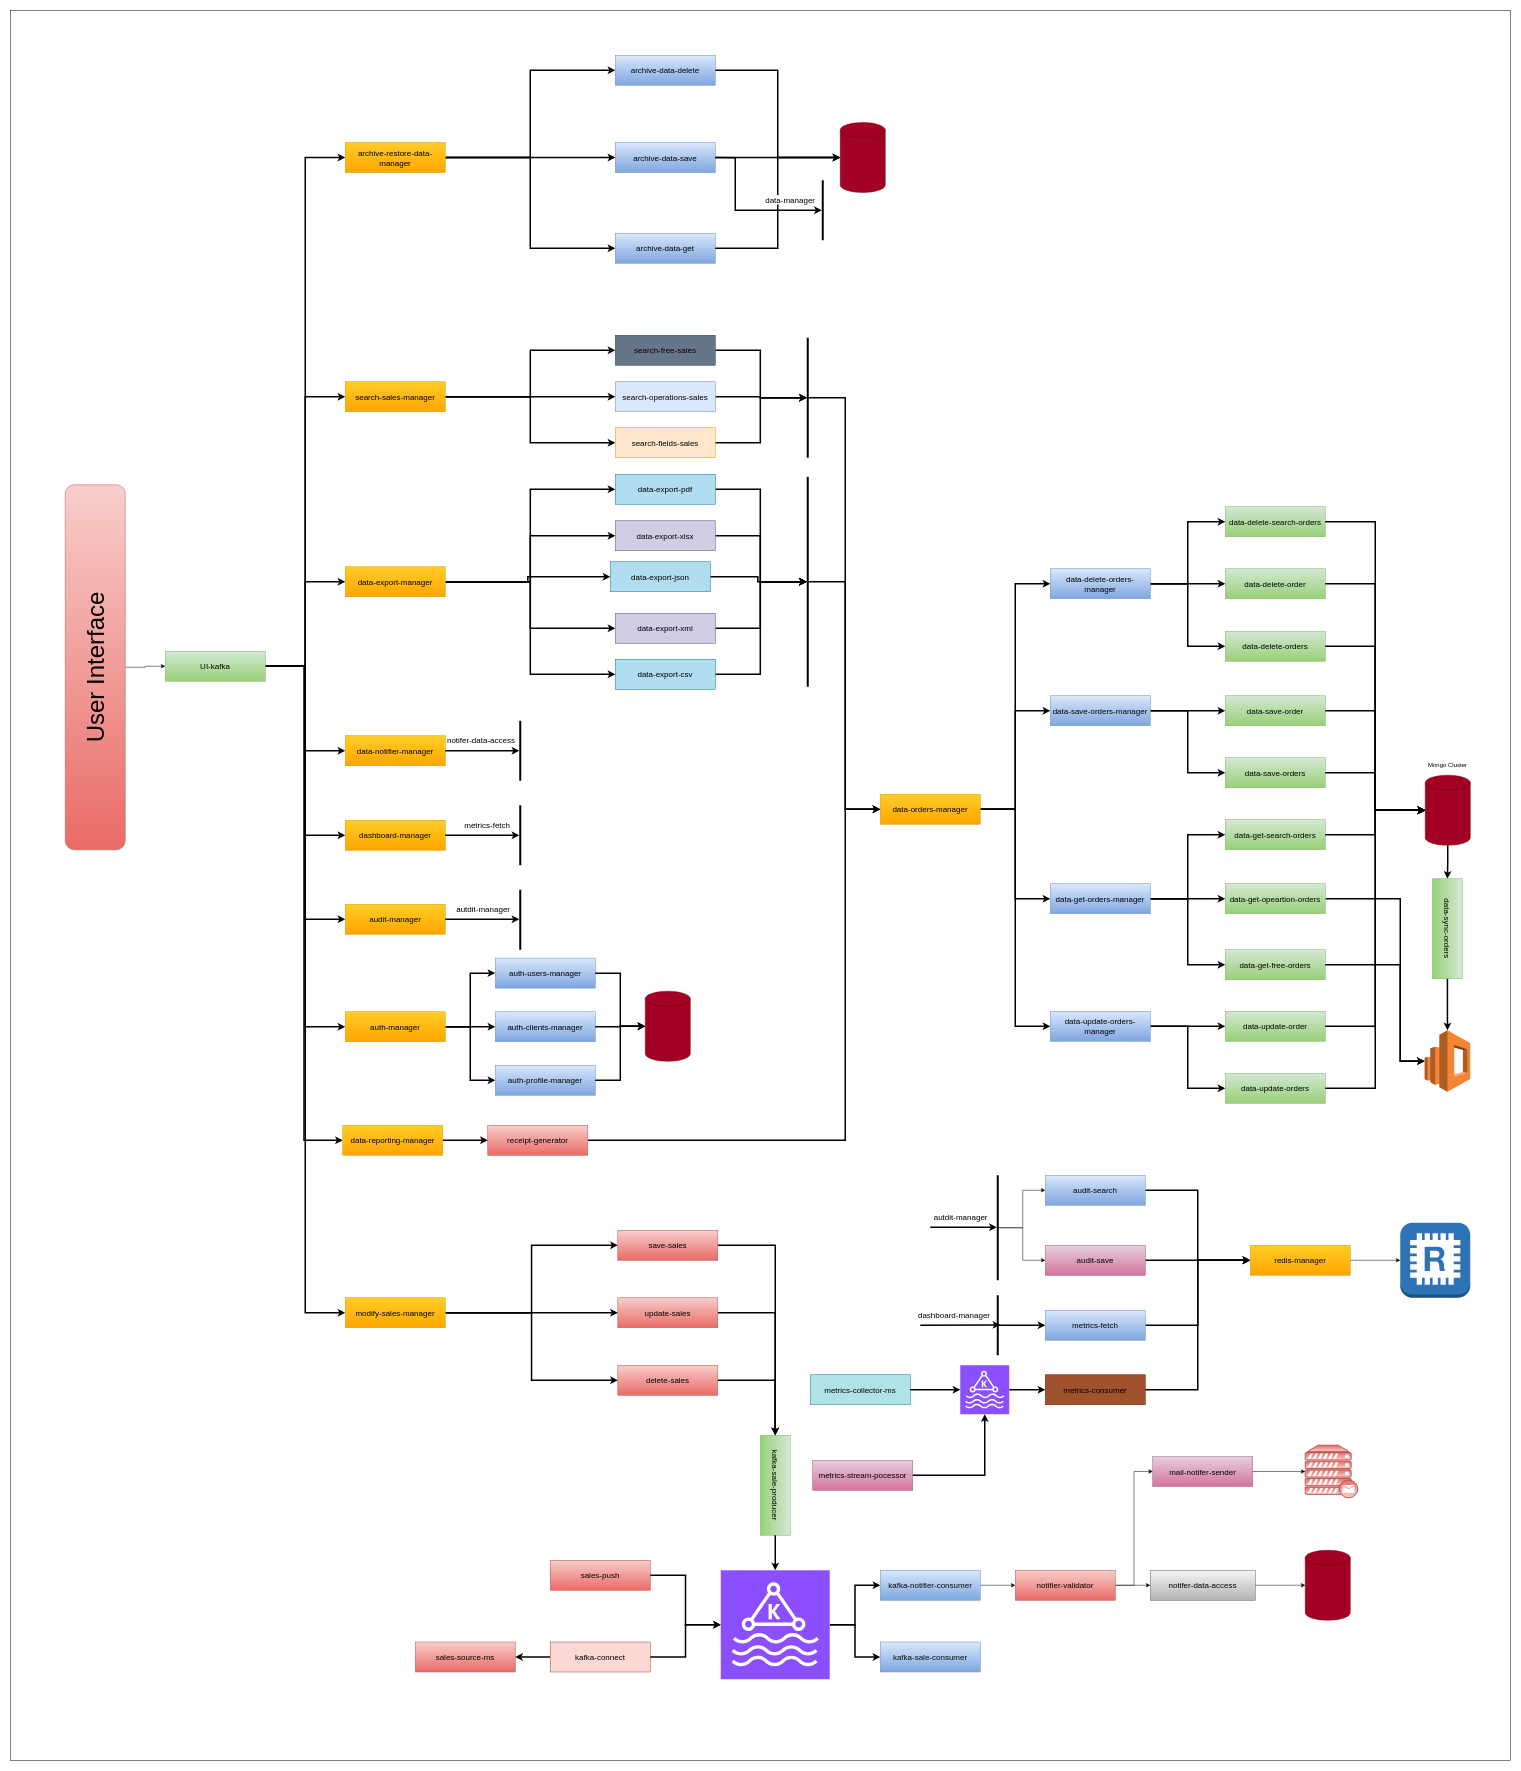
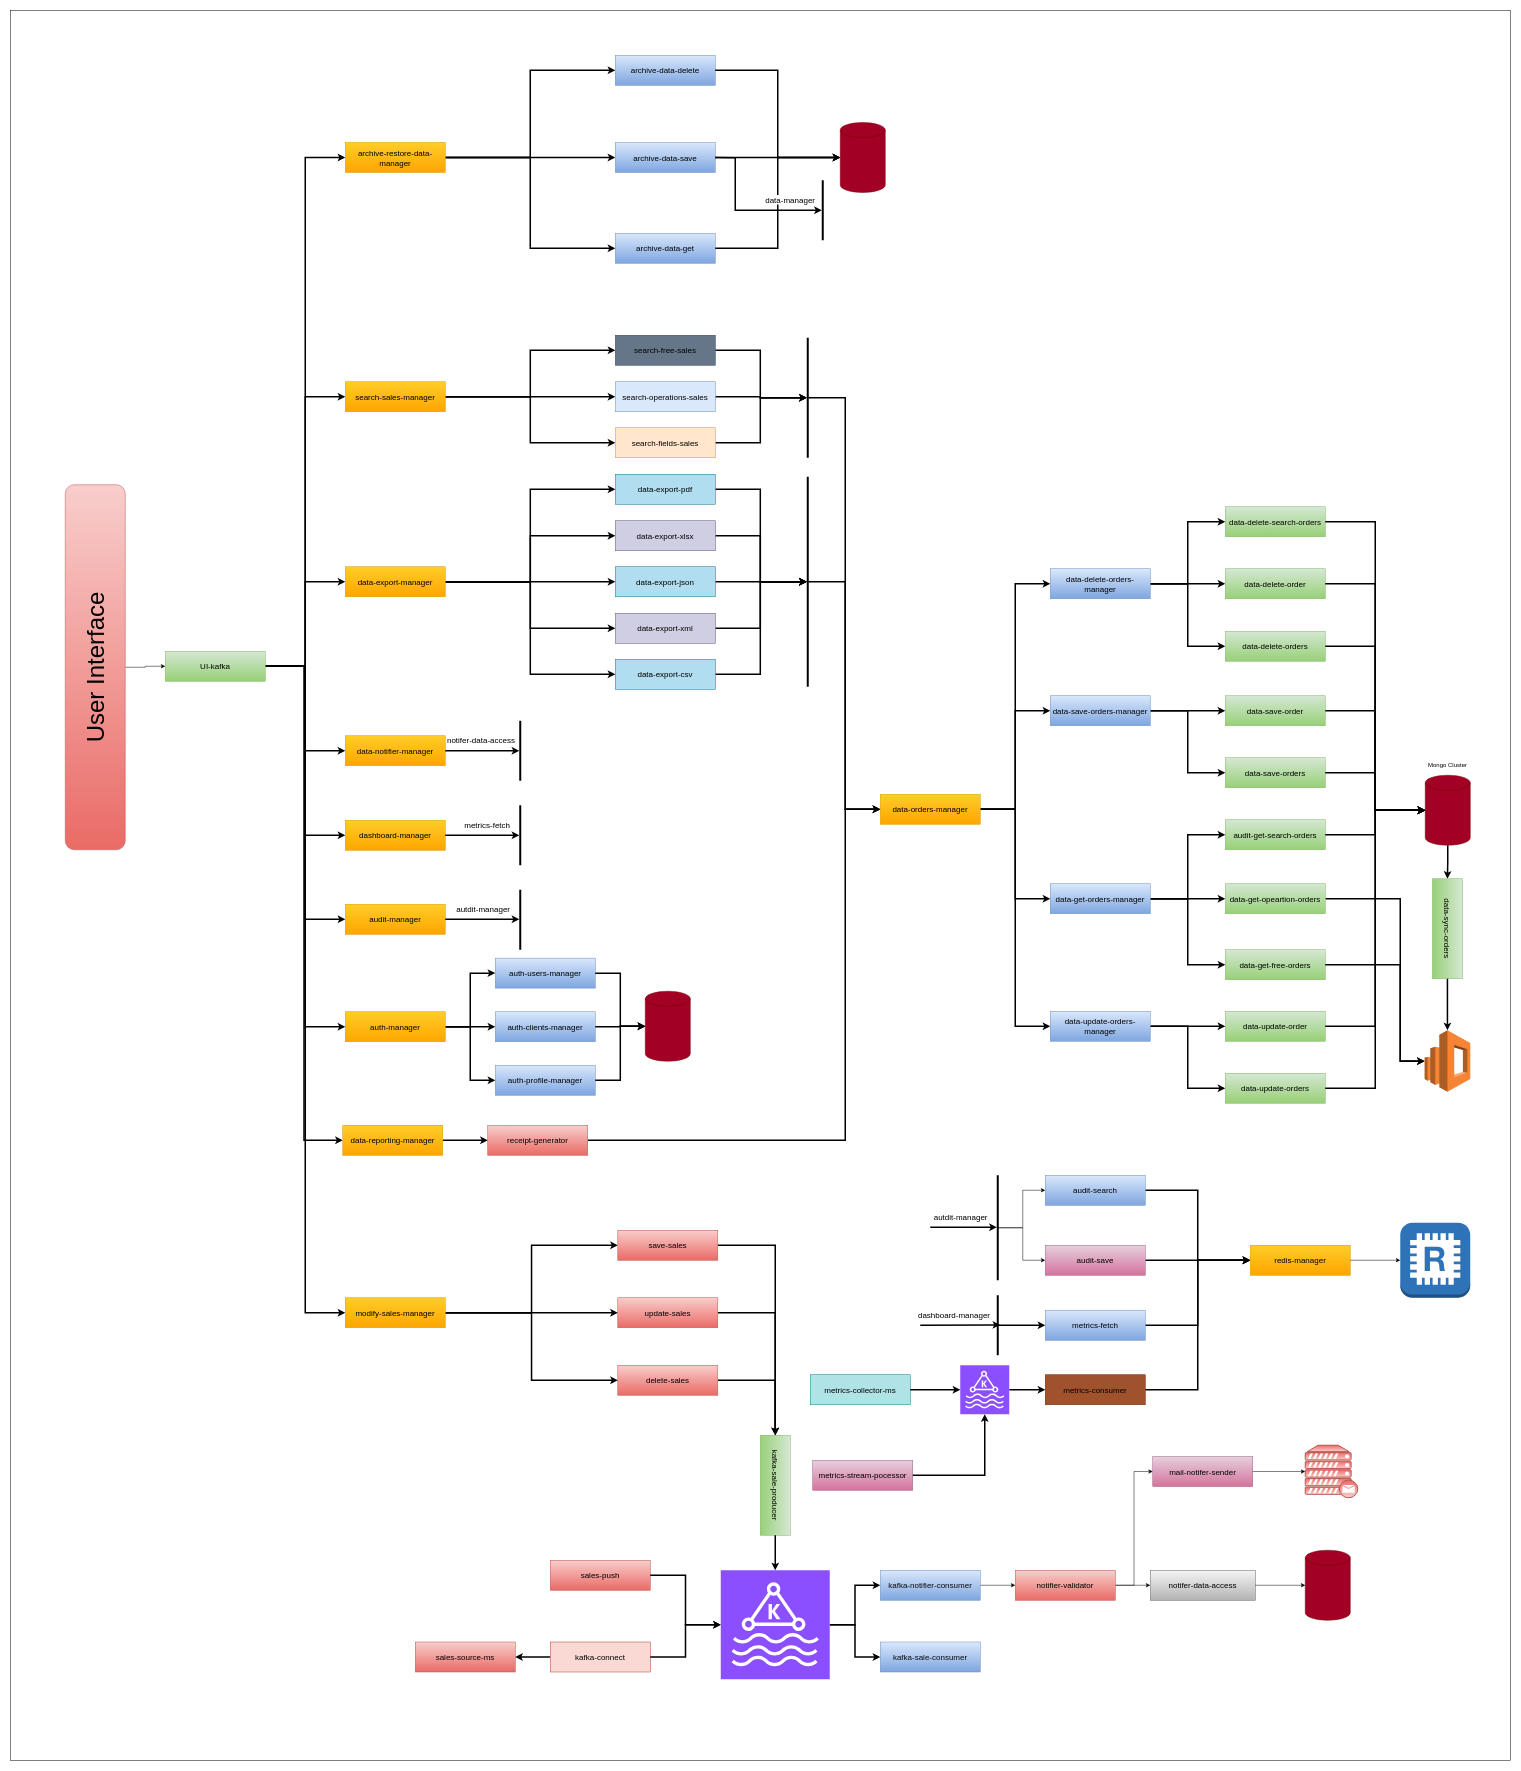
node "data-export-json": moved (660, 577) -> (665, 582)
node "data-get-search-orders": label "data-get-search-orders" -> "audit-get-search-orders"
